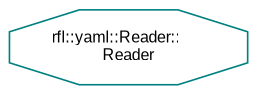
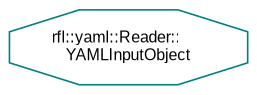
node "rfl::yaml::Reader:: Reader": label "rfl::yaml::Reader:: Reader" -> "rfl::yaml::Reader:: YAMLInputObject"
